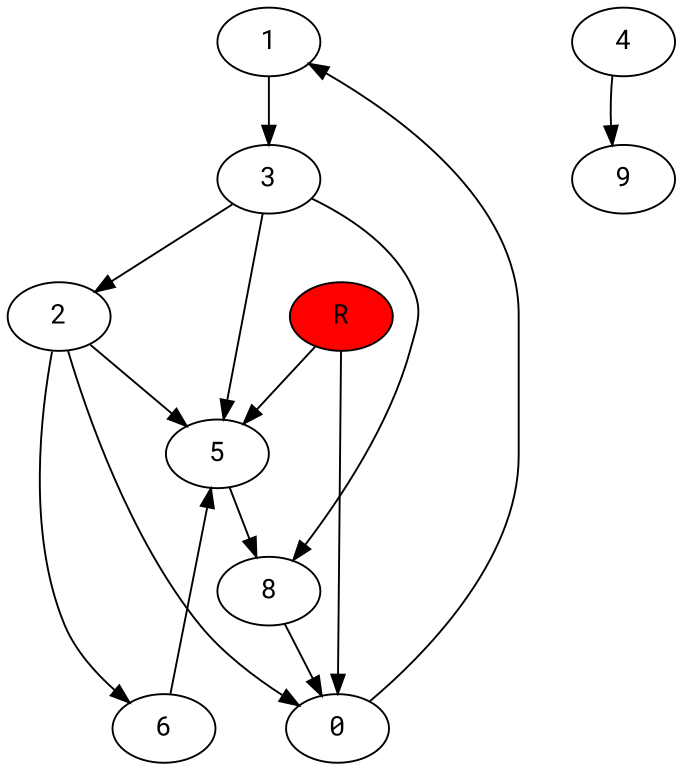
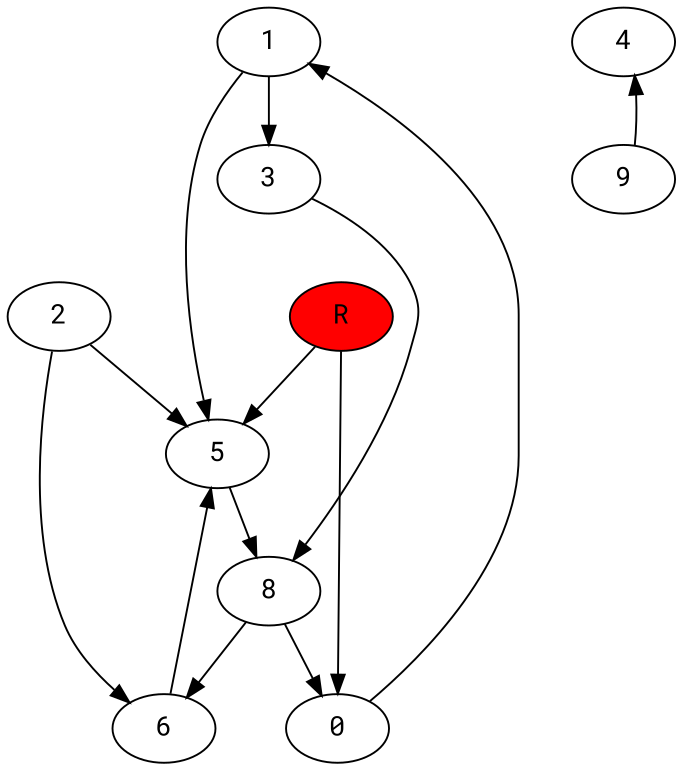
edge "4" -> "9": reversed
edge "3" -> "2": removed
edge "3" -> "5": now "1" -> "5"
edge "2" -> "0": removed
edge "8" -> "6": added
